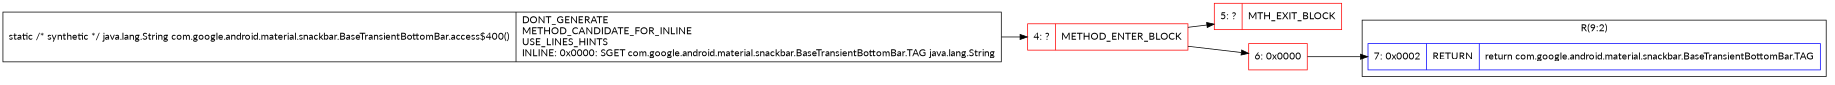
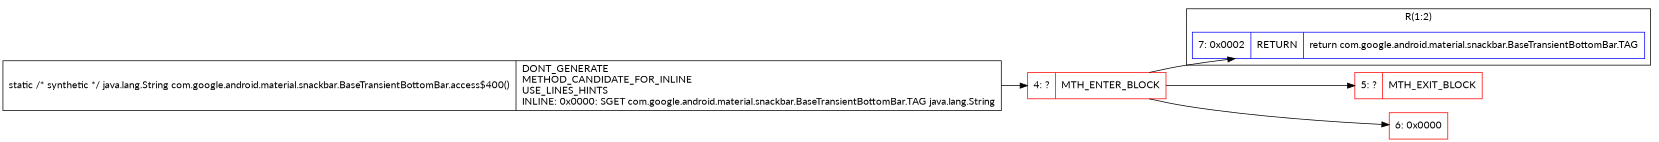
cluster "R(9:2)": label "R(9:2)" -> "R(1:2)"
node "4: ?": text "METHOD_ENTER_BLOCK" -> "MTH_ENTER_BLOCK"
edge "6: 0x0000" -> "7: 0x0002": now "4: ?" -> "7: 0x0002"
